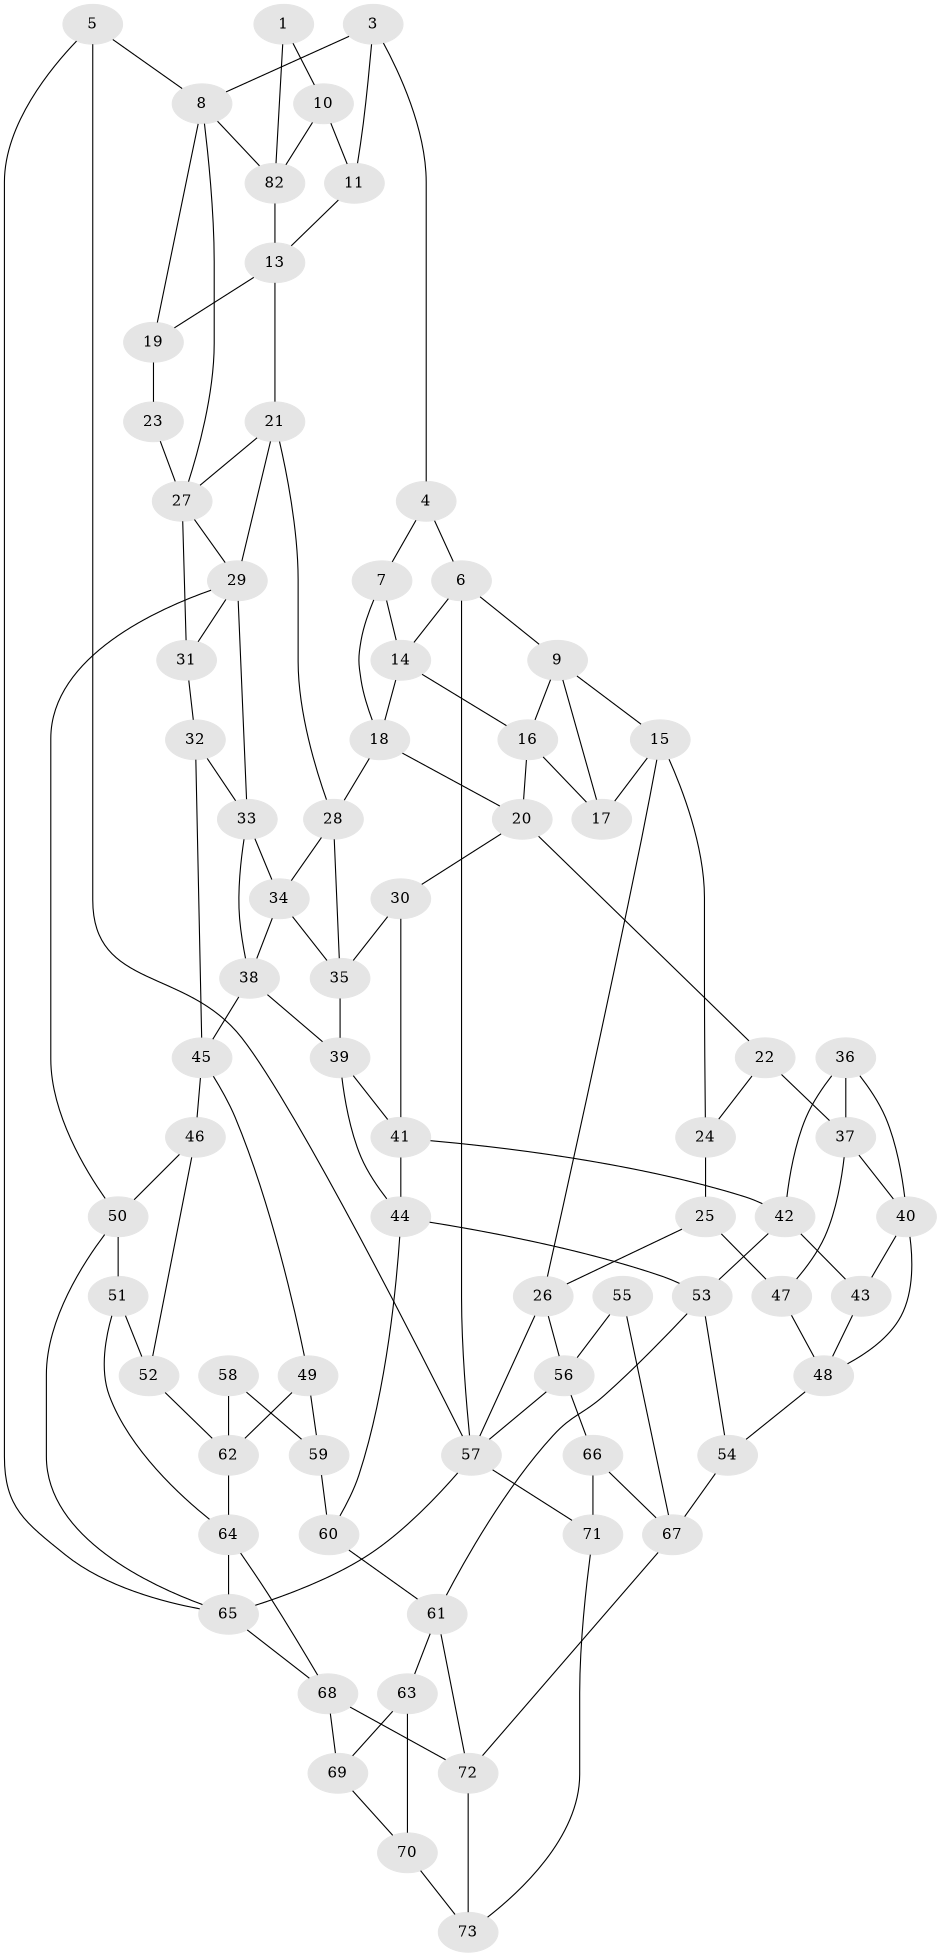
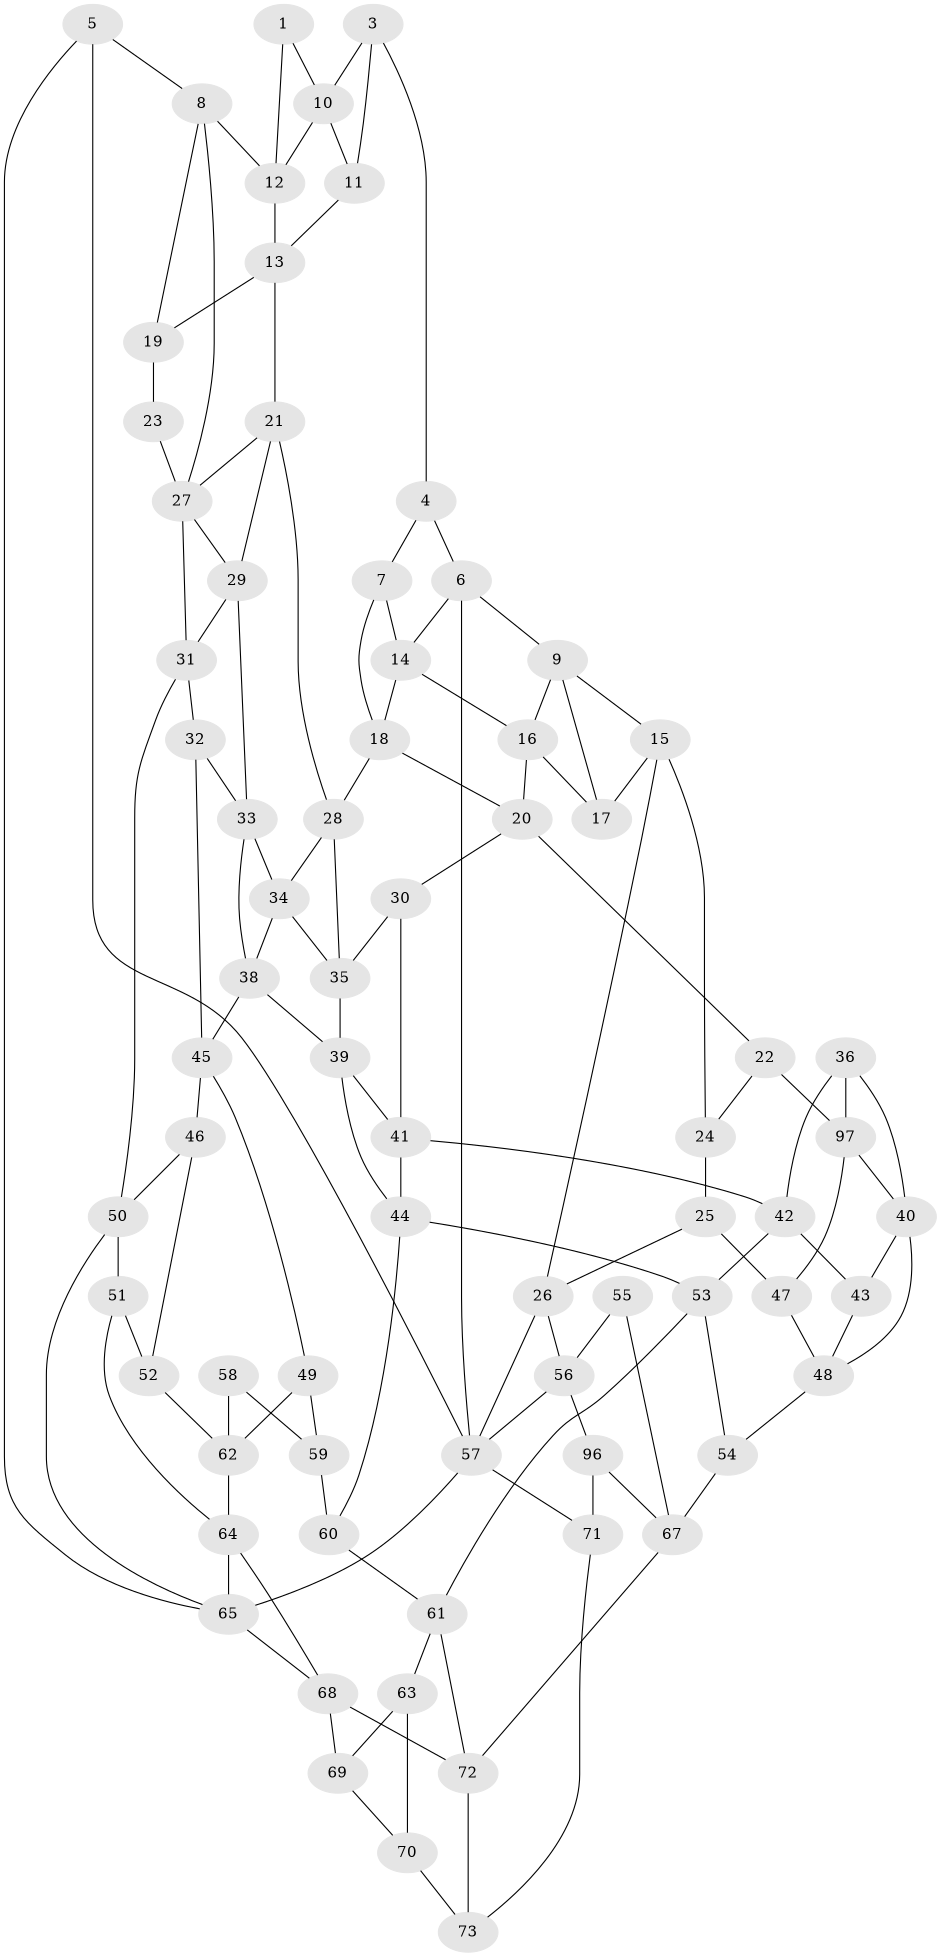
edge "3" -- "8": now "3" -- "10"
node "82": label "82" -> "12"
edge "29" -- "50": now "31" -- "50"
node "37": label "37" -> "97"
node "66": label "66" -> "96"
